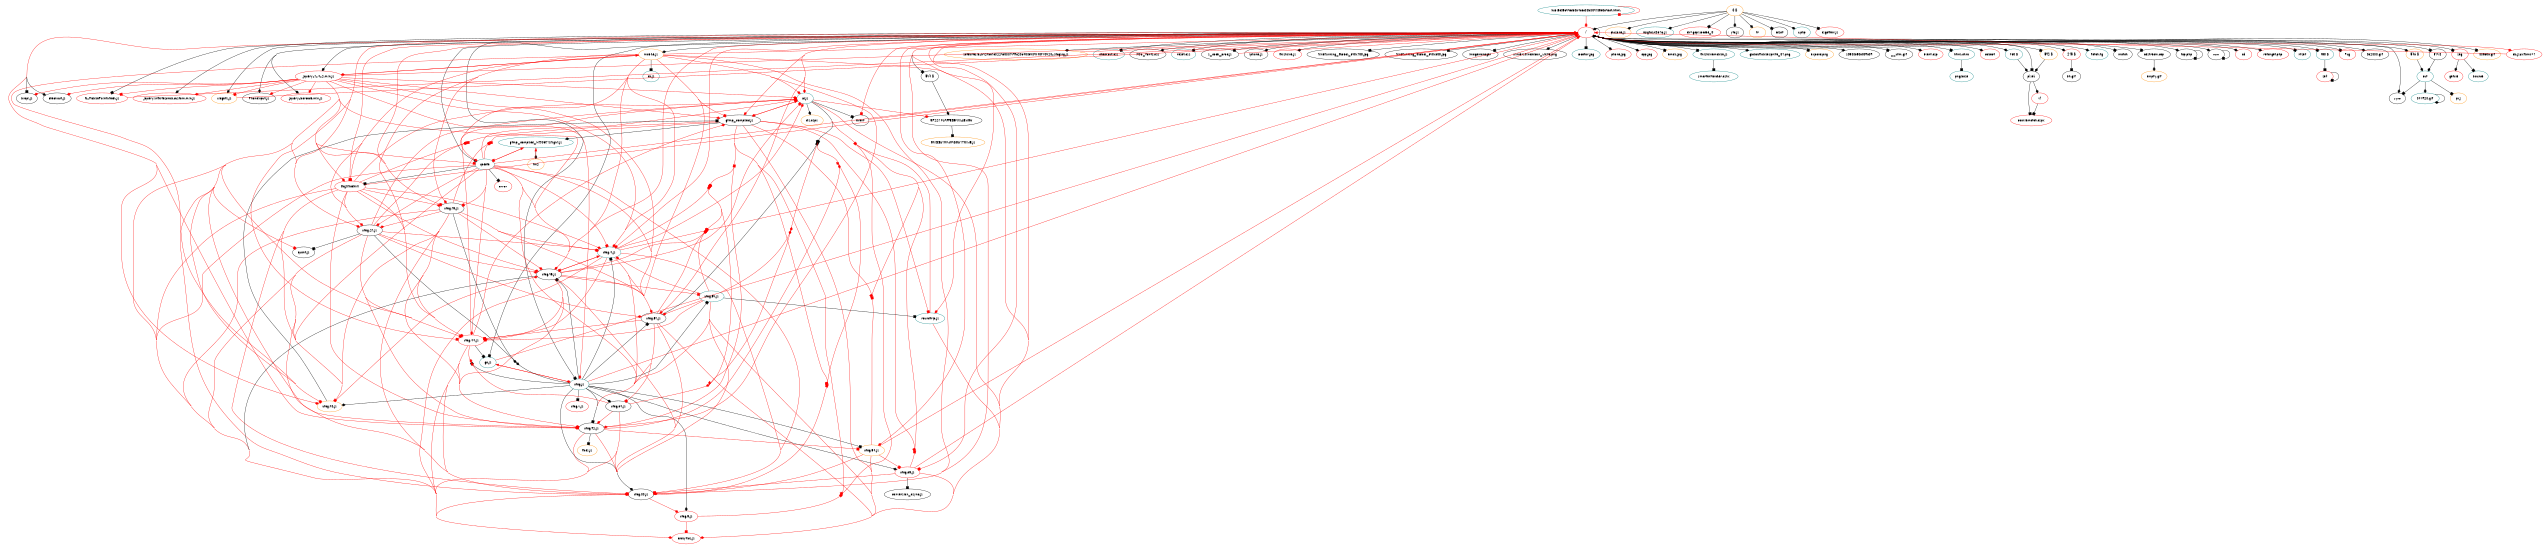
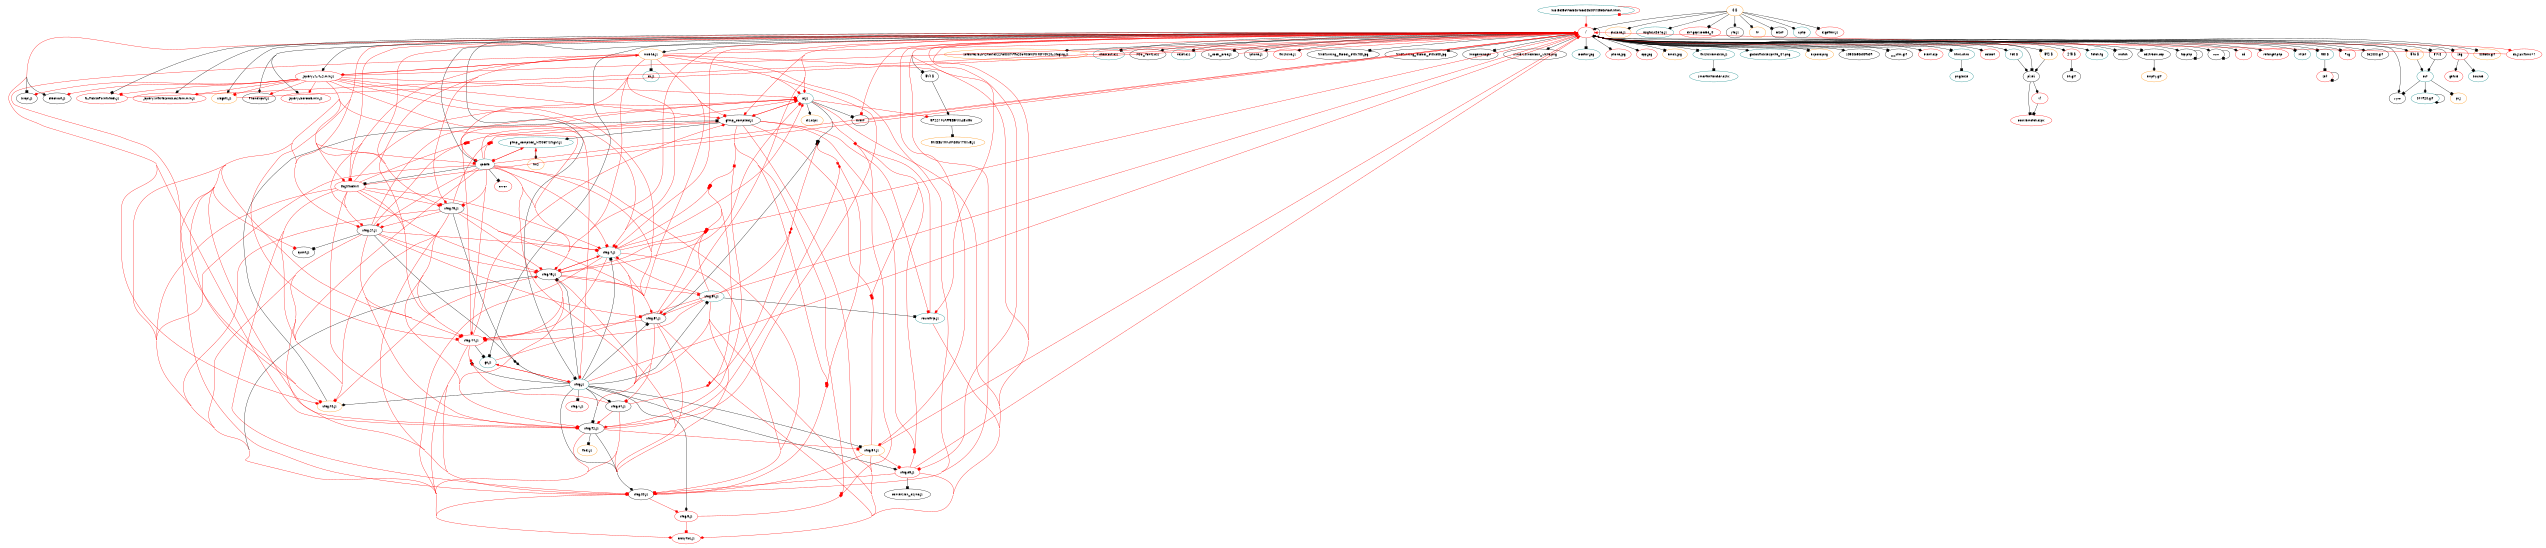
edge "utag.21.js" -> "utag.51.js": arrowhead diamond -> box
edge "utag.77.js" -> "utag.92.js": removed
edge "utag.92.js" -> "utag.83.js": color red -> black
